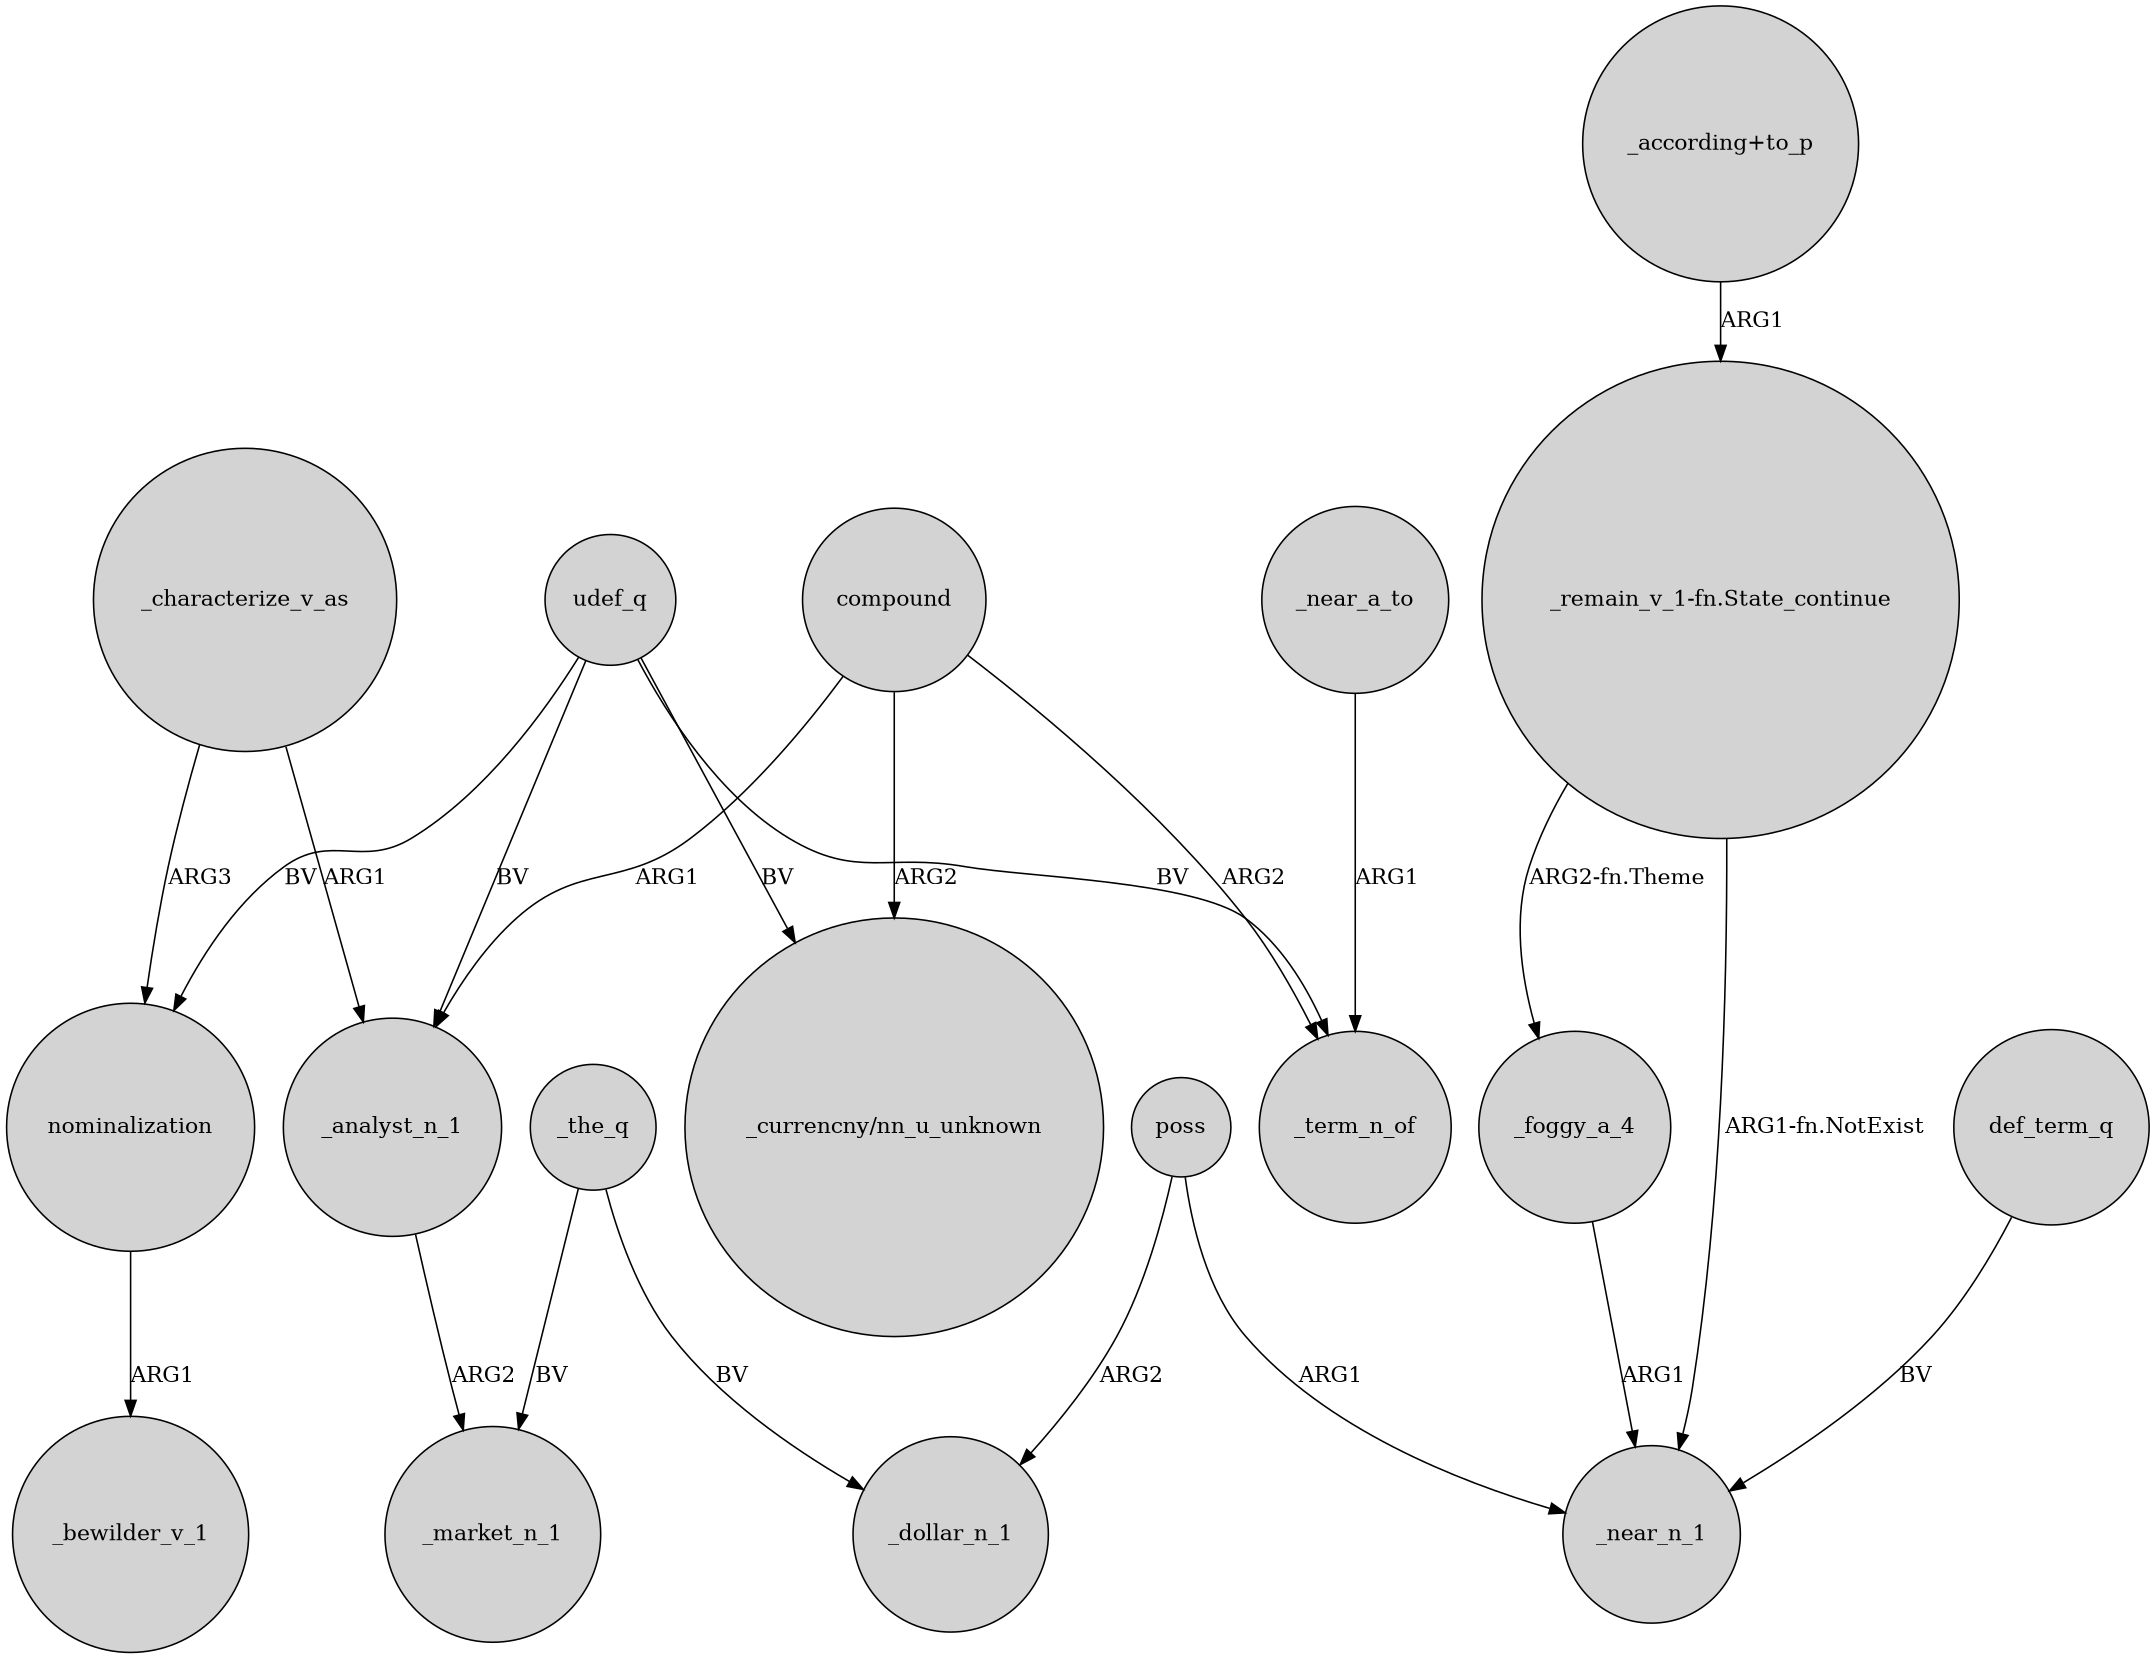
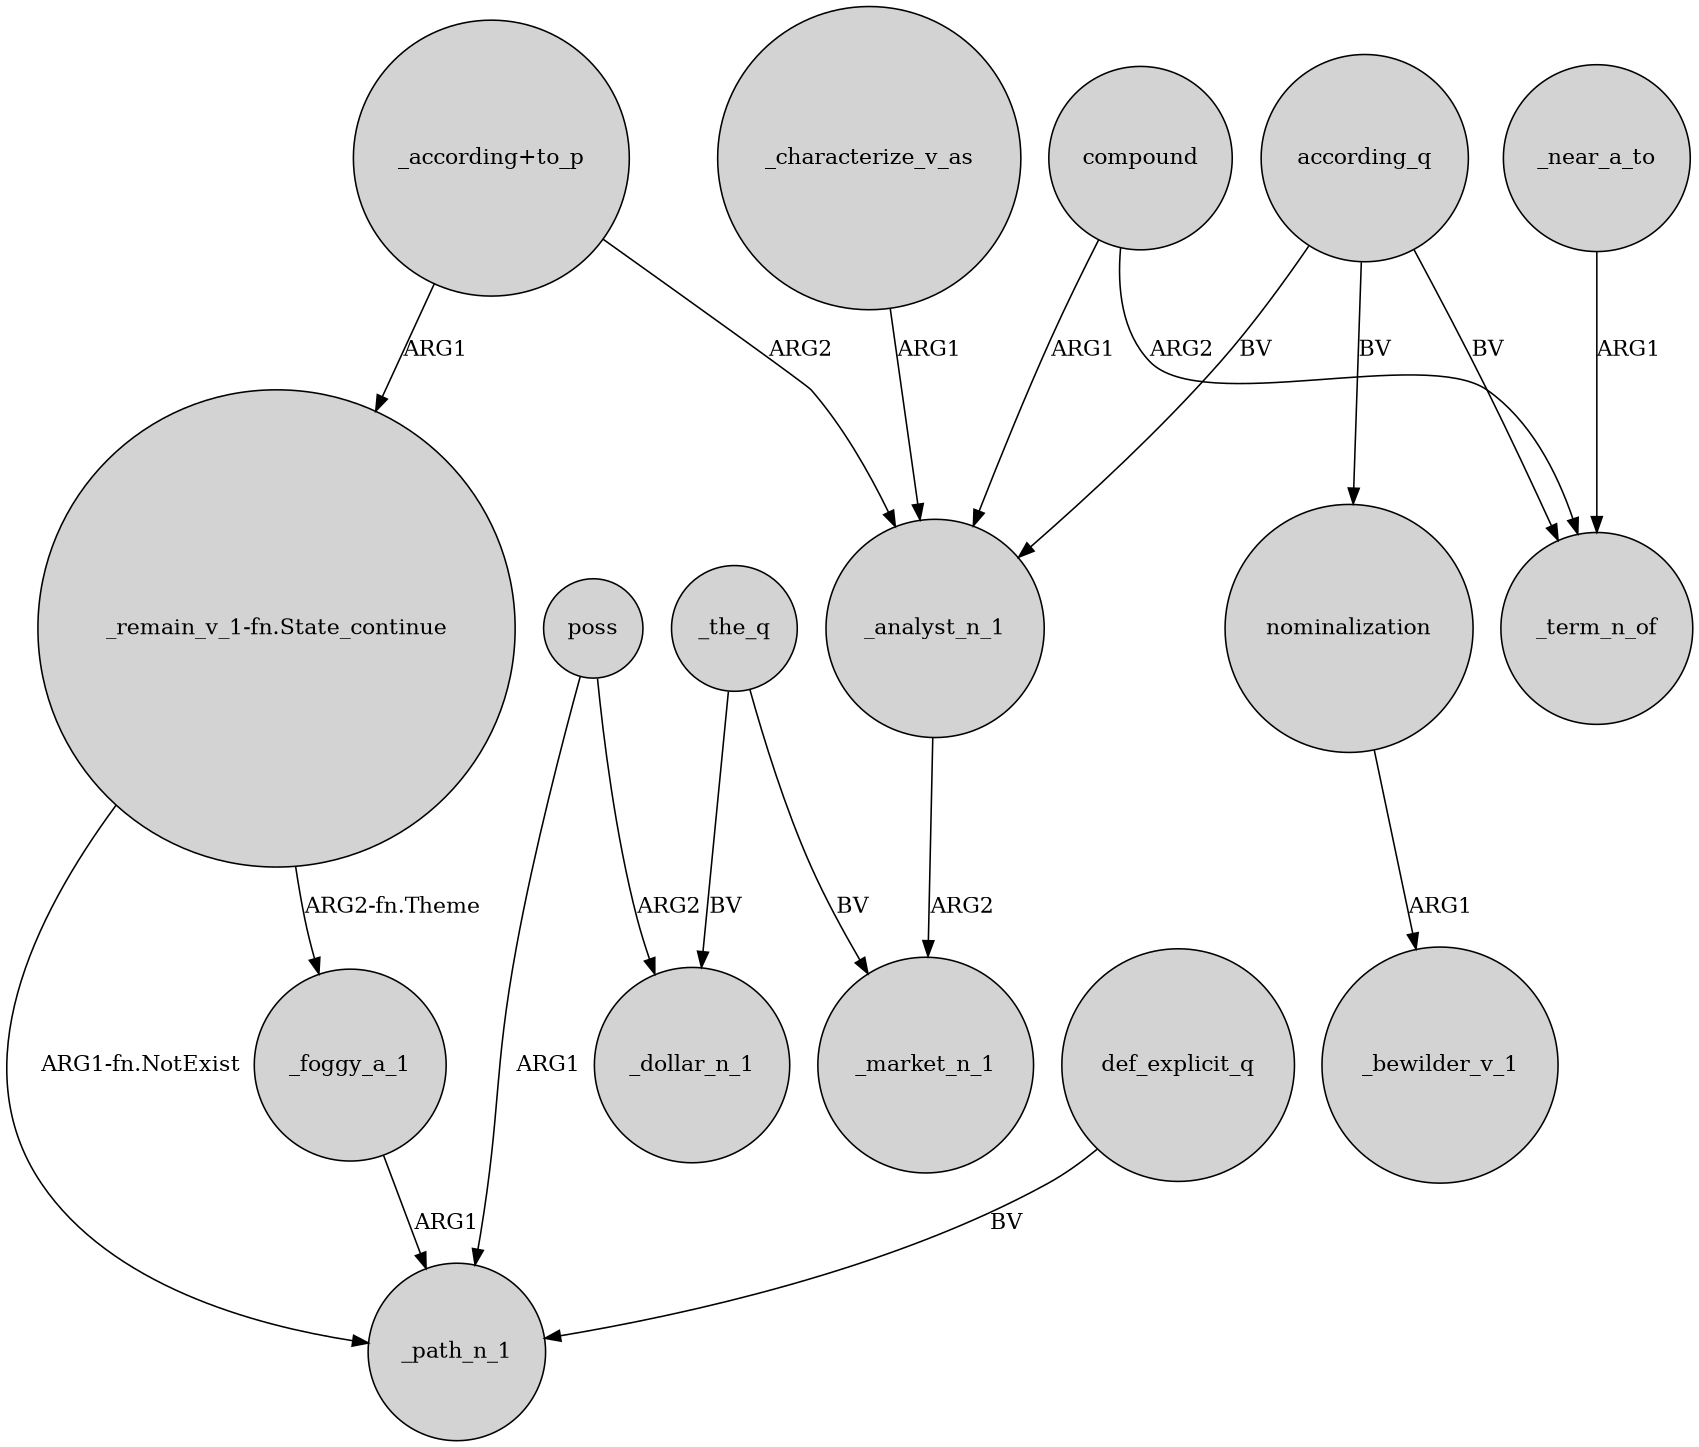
edge "_according+to_p" -> "_analyst_n_1": added, label "ARG2"
node "udef_q": label "udef_q" -> "according_q"
edge "_characterize_v_as" -> "nominalization": removed, label "ARG3"
node "_currencny/nn_u_unknown": removed
node "_foggy_a_4": label "_foggy_a_4" -> "_foggy_a_1"
node "def_term_q": label "def_term_q" -> "def_explicit_q"
node "_near_n_1": label "_near_n_1" -> "_path_n_1"
